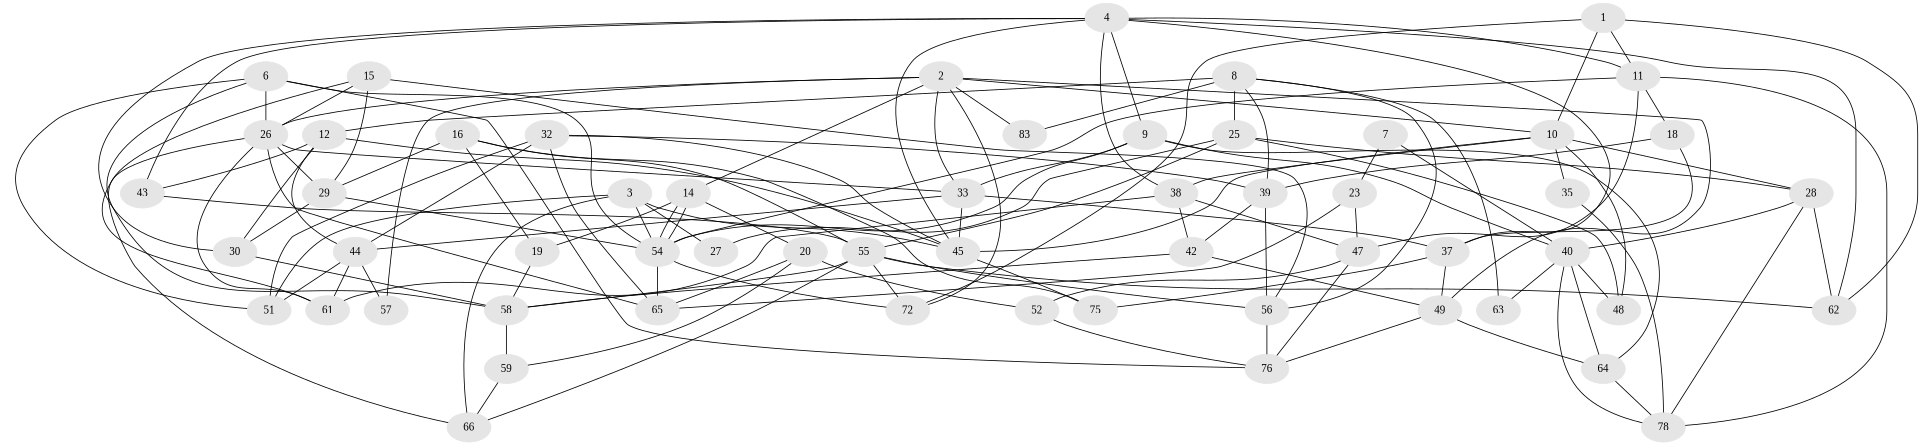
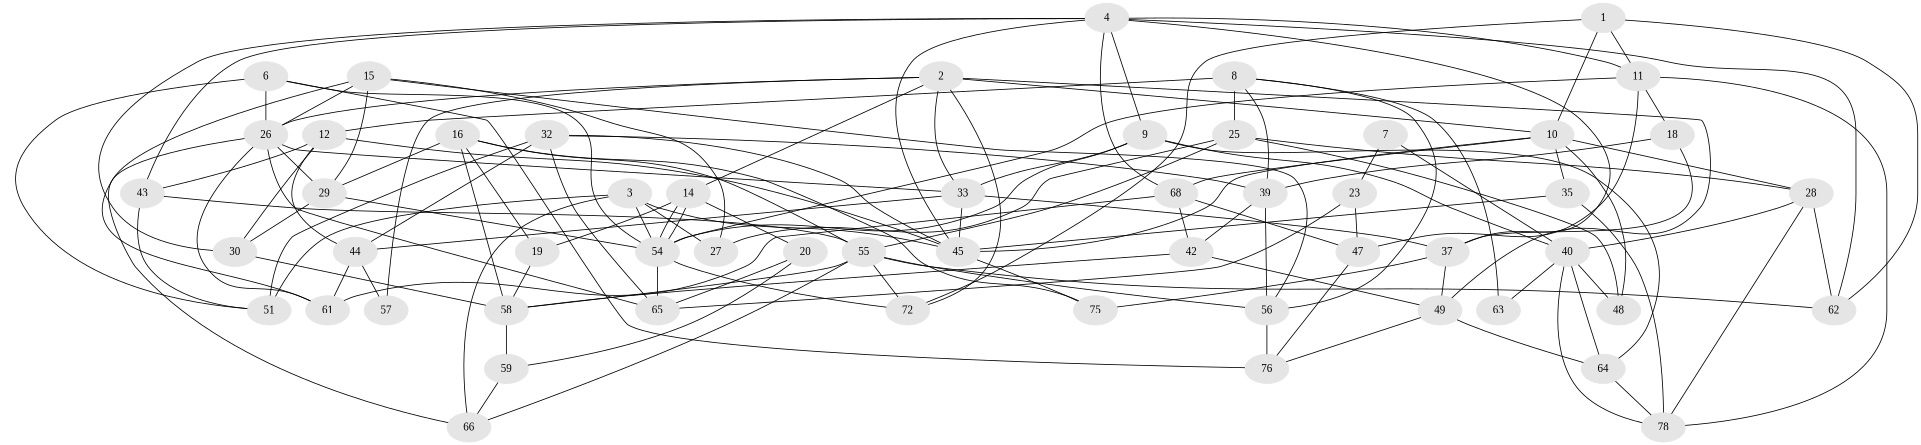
edge "15" -- "27": added
node "83": removed
node "38": label "38" -> "68"
edge "35" -- "45": added
edge "6" -- "58": now "16" -- "58"
edge "44" -- "51": now "43" -- "51"
node "52": removed
